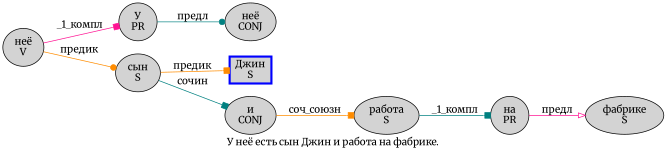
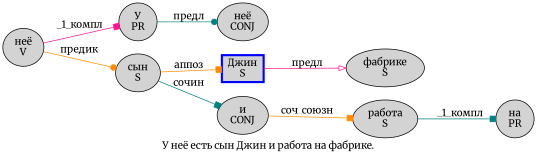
edge "сын S" -> "Джин S": label "предик" -> "аппоз"
edge "на PR" -> "фабрике S": now "Джин S" -> "фабрике S"
